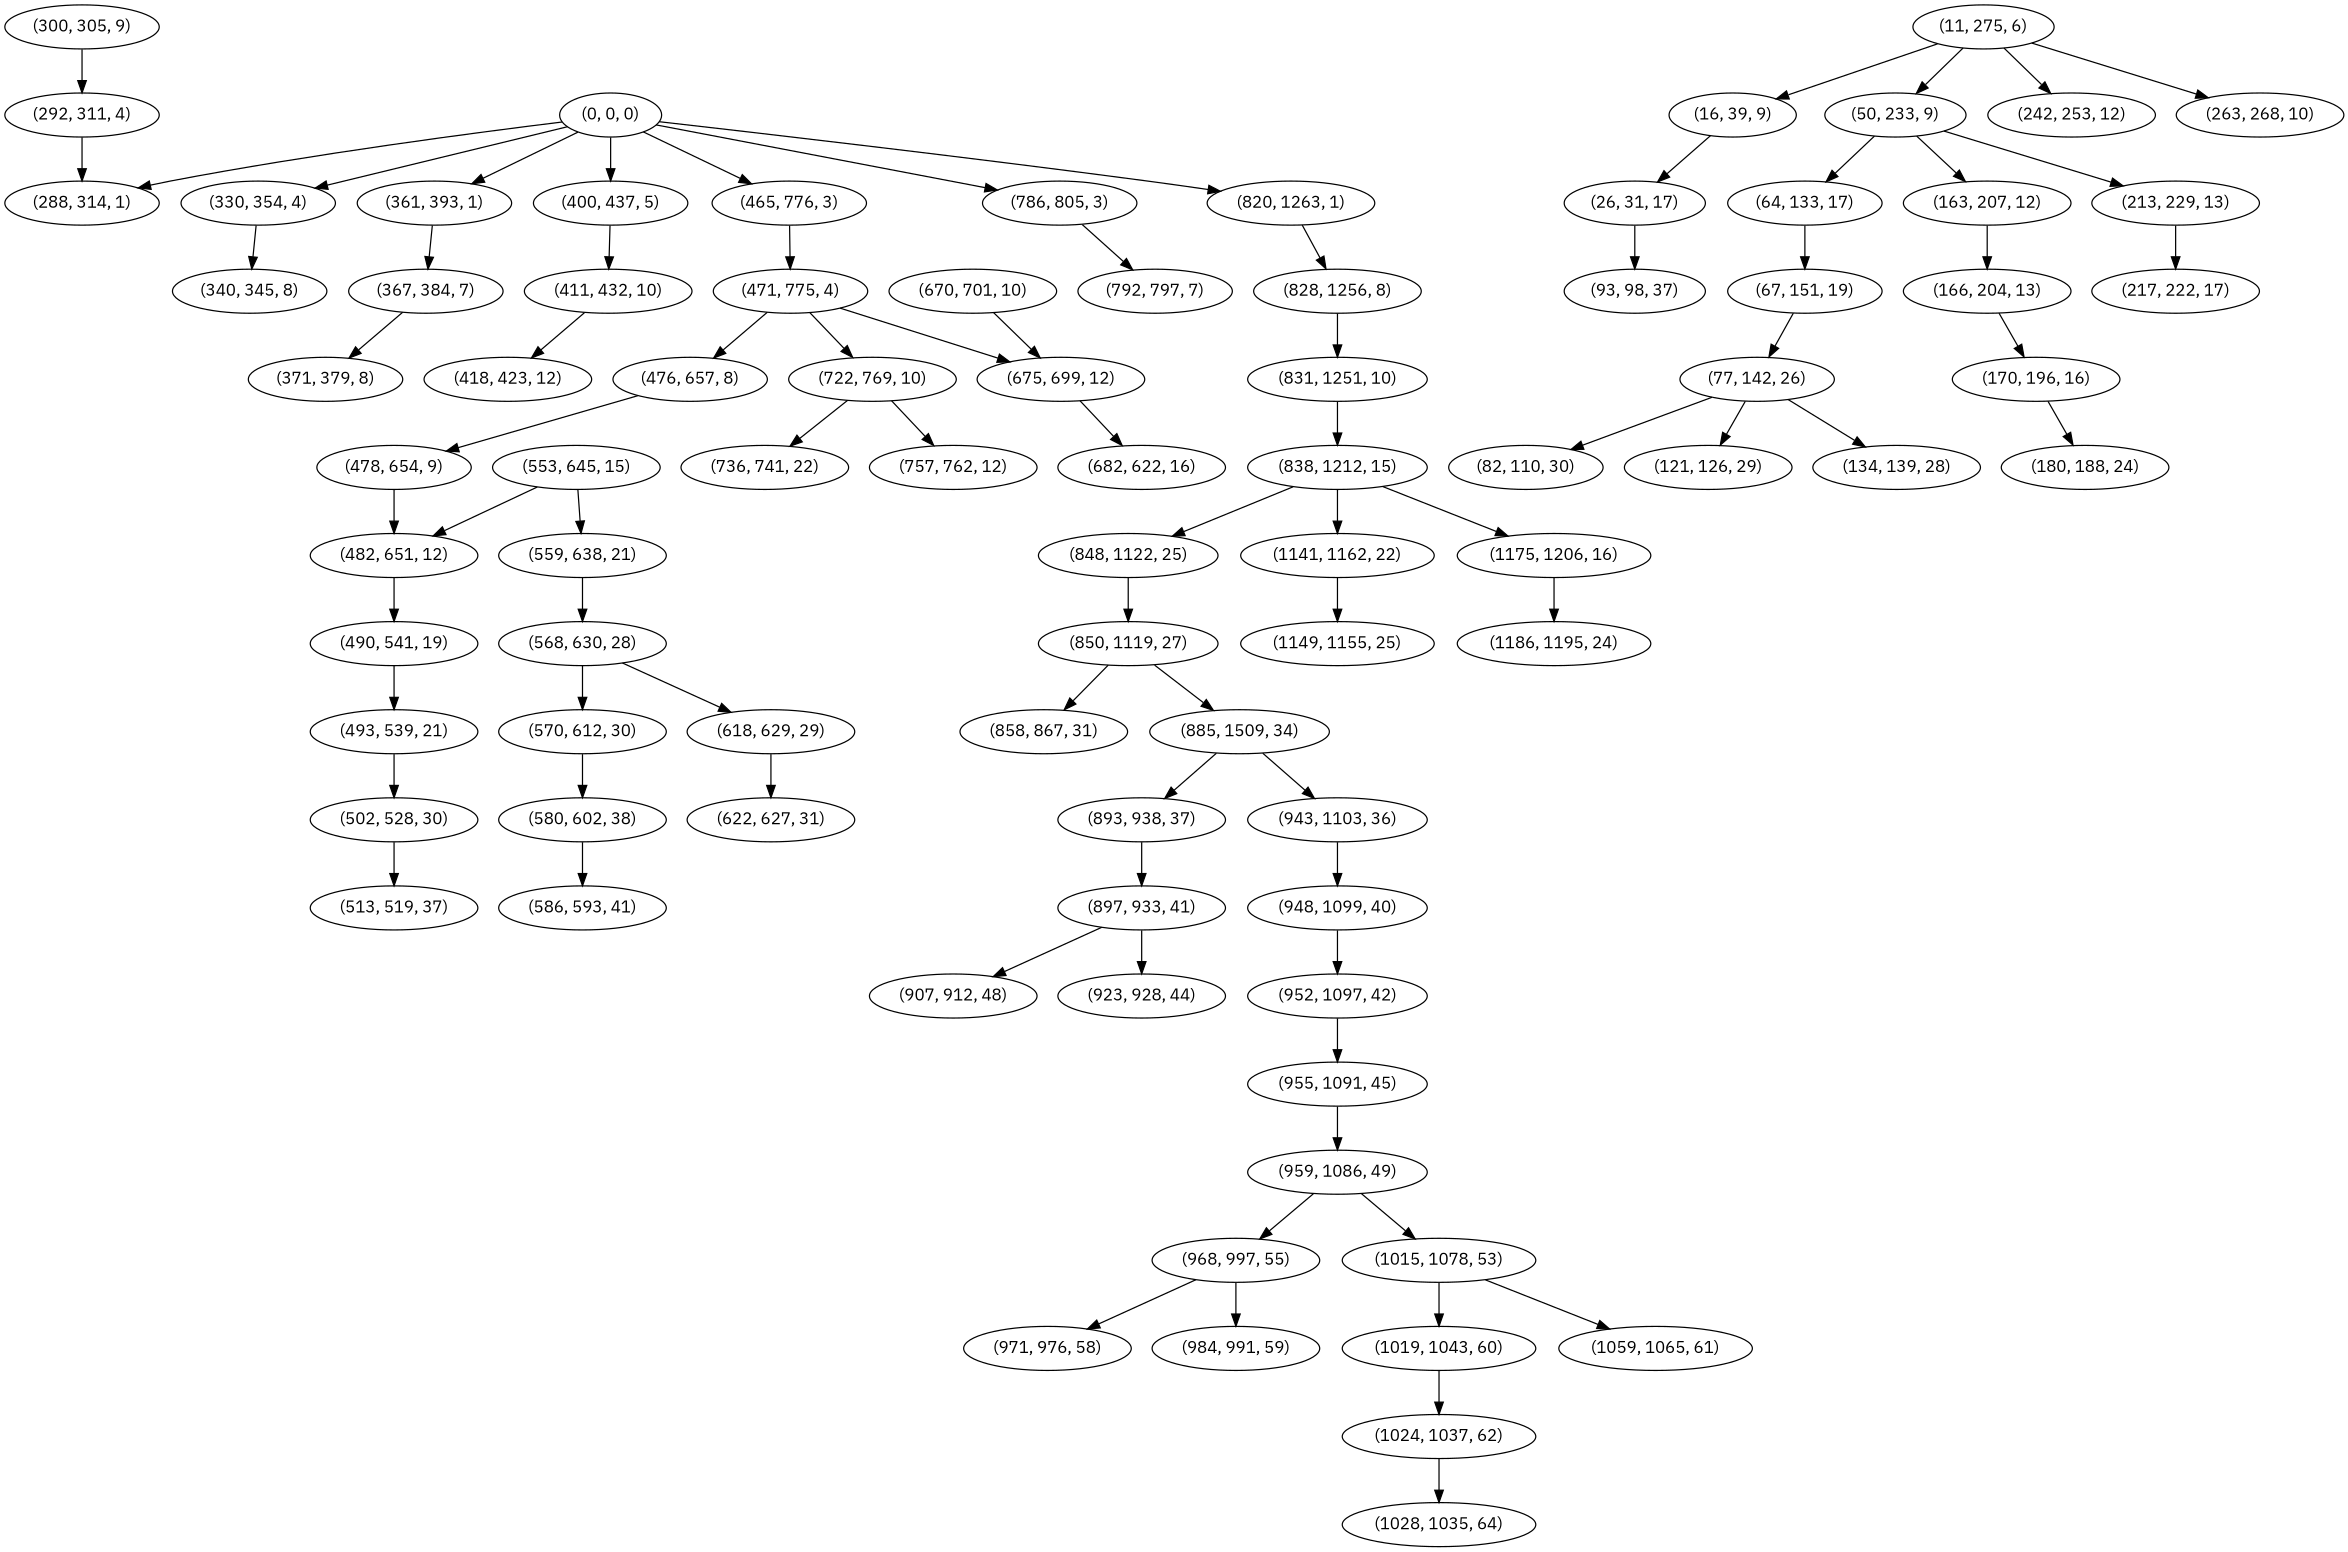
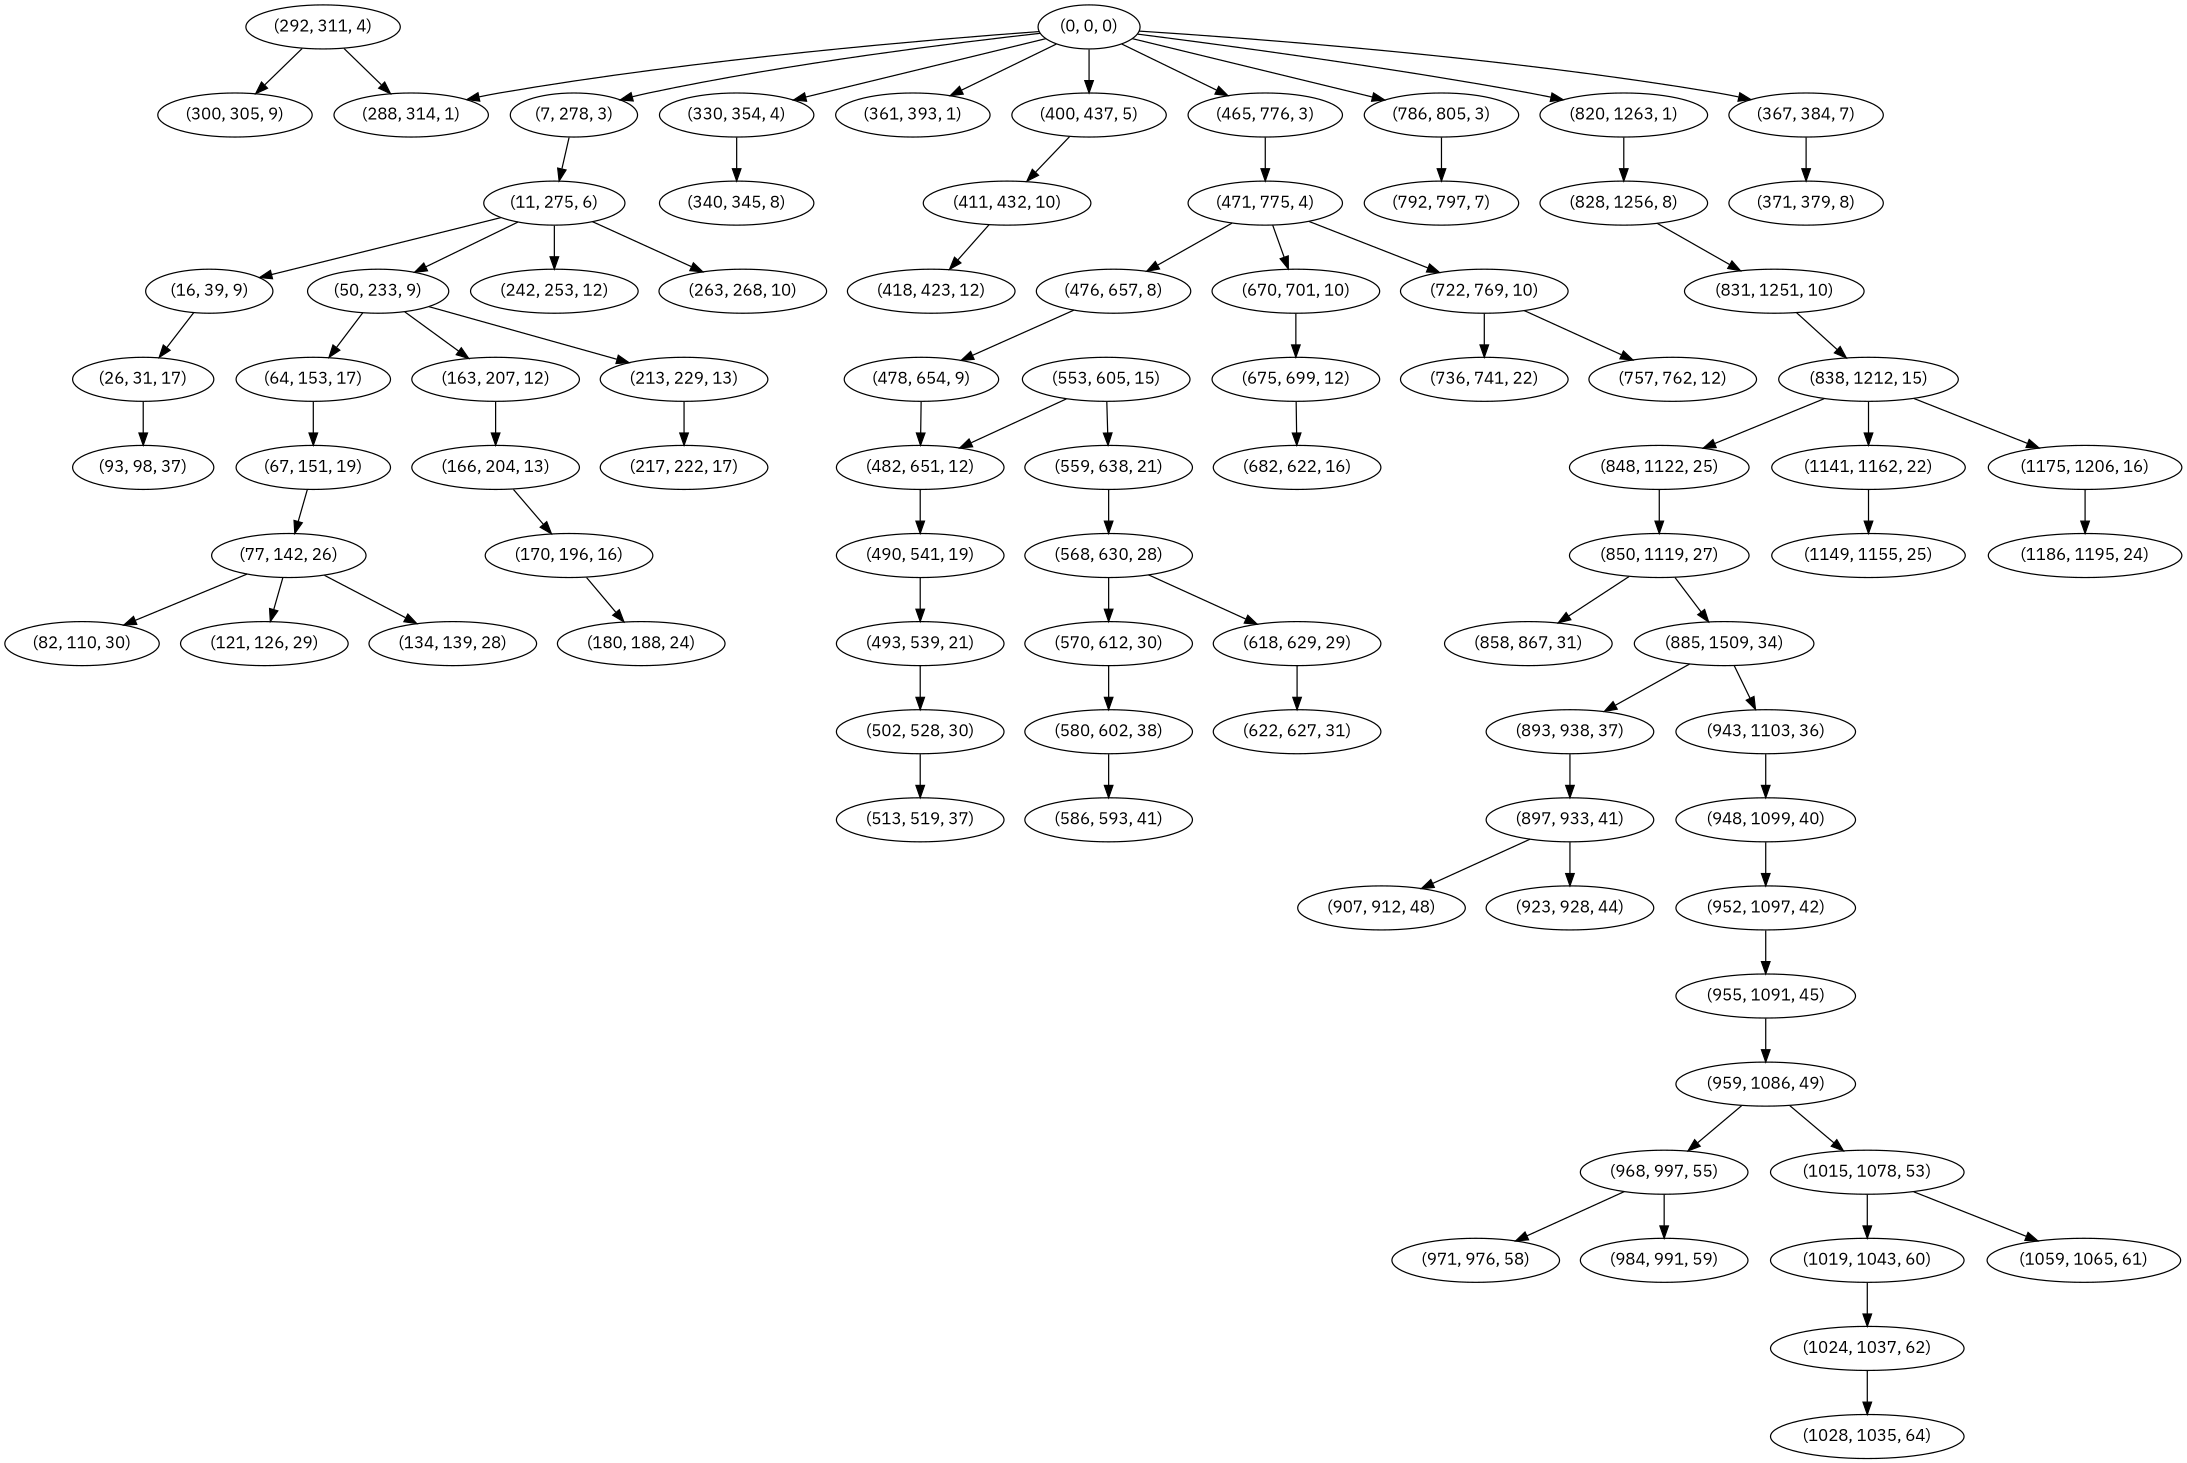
edge "(300, 305, 9)" -> "(292, 311, 4)": reversed
node "(7, 278, 3)": added
node "(64, 133, 17)": label "(64, 133, 17)" -> "(64, 153, 17)"
edge "(361, 393, 1)" -> "(367, 384, 7)": now "(0, 0, 0)" -> "(367, 384, 7)"
edge "(471, 775, 4)" -> "(675, 699, 12)": now "(471, 775, 4)" -> "(670, 701, 10)"
node "(553, 645, 15)": label "(553, 645, 15)" -> "(553, 605, 15)"
